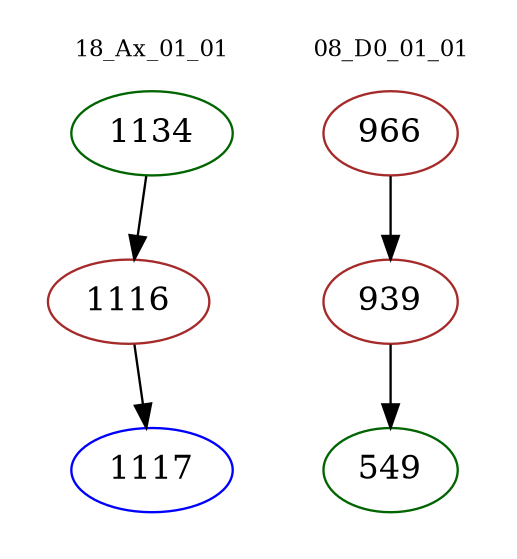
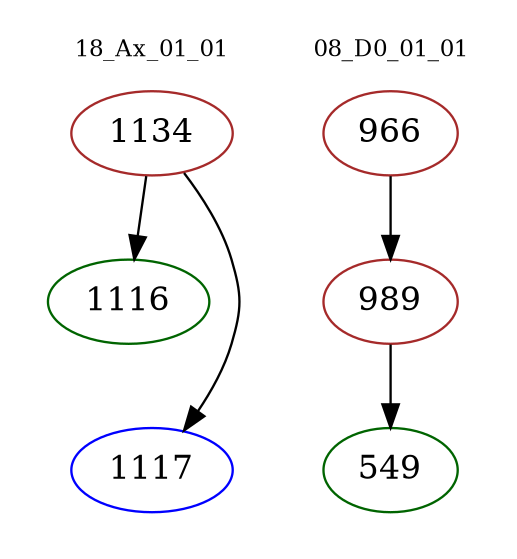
node "1134": color darkgreen -> brown
node "1116": color brown -> darkgreen
node "939": label "939" -> "989"
edge "1116" -> "1117": now "1134" -> "1117"
